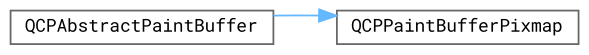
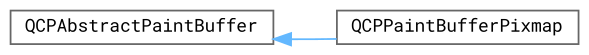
edge "QCPAbstractPaintBuffer" -> "QCPPaintBufferPixmap": reversed
